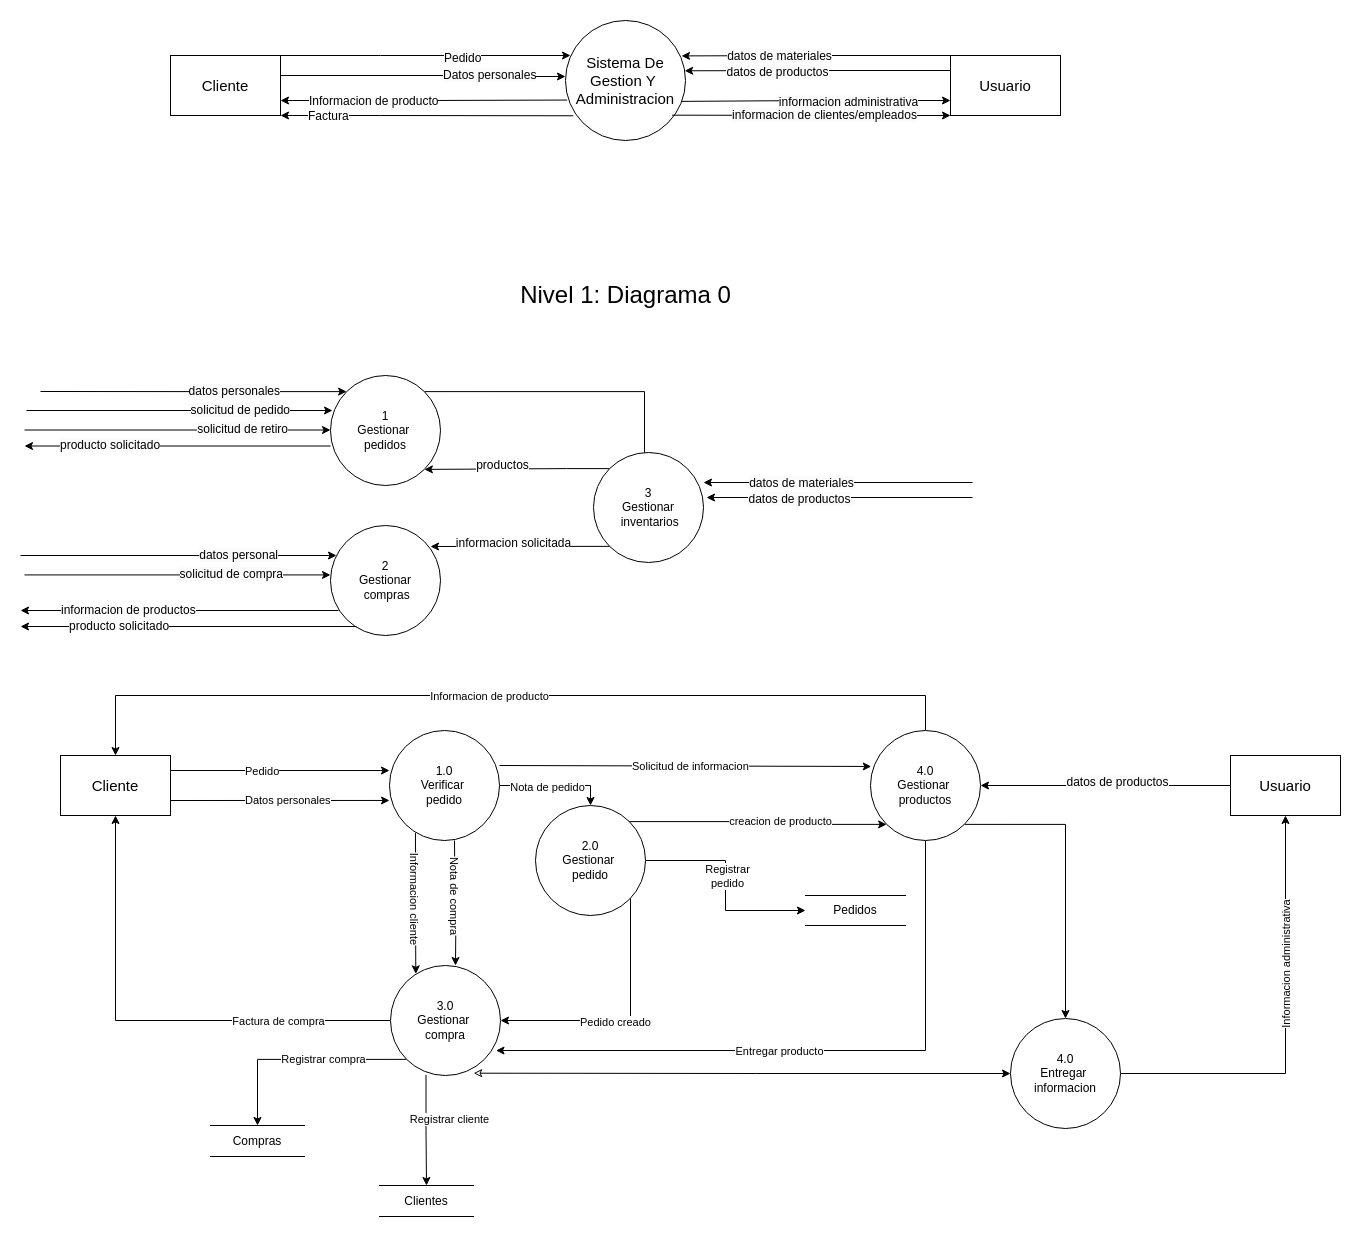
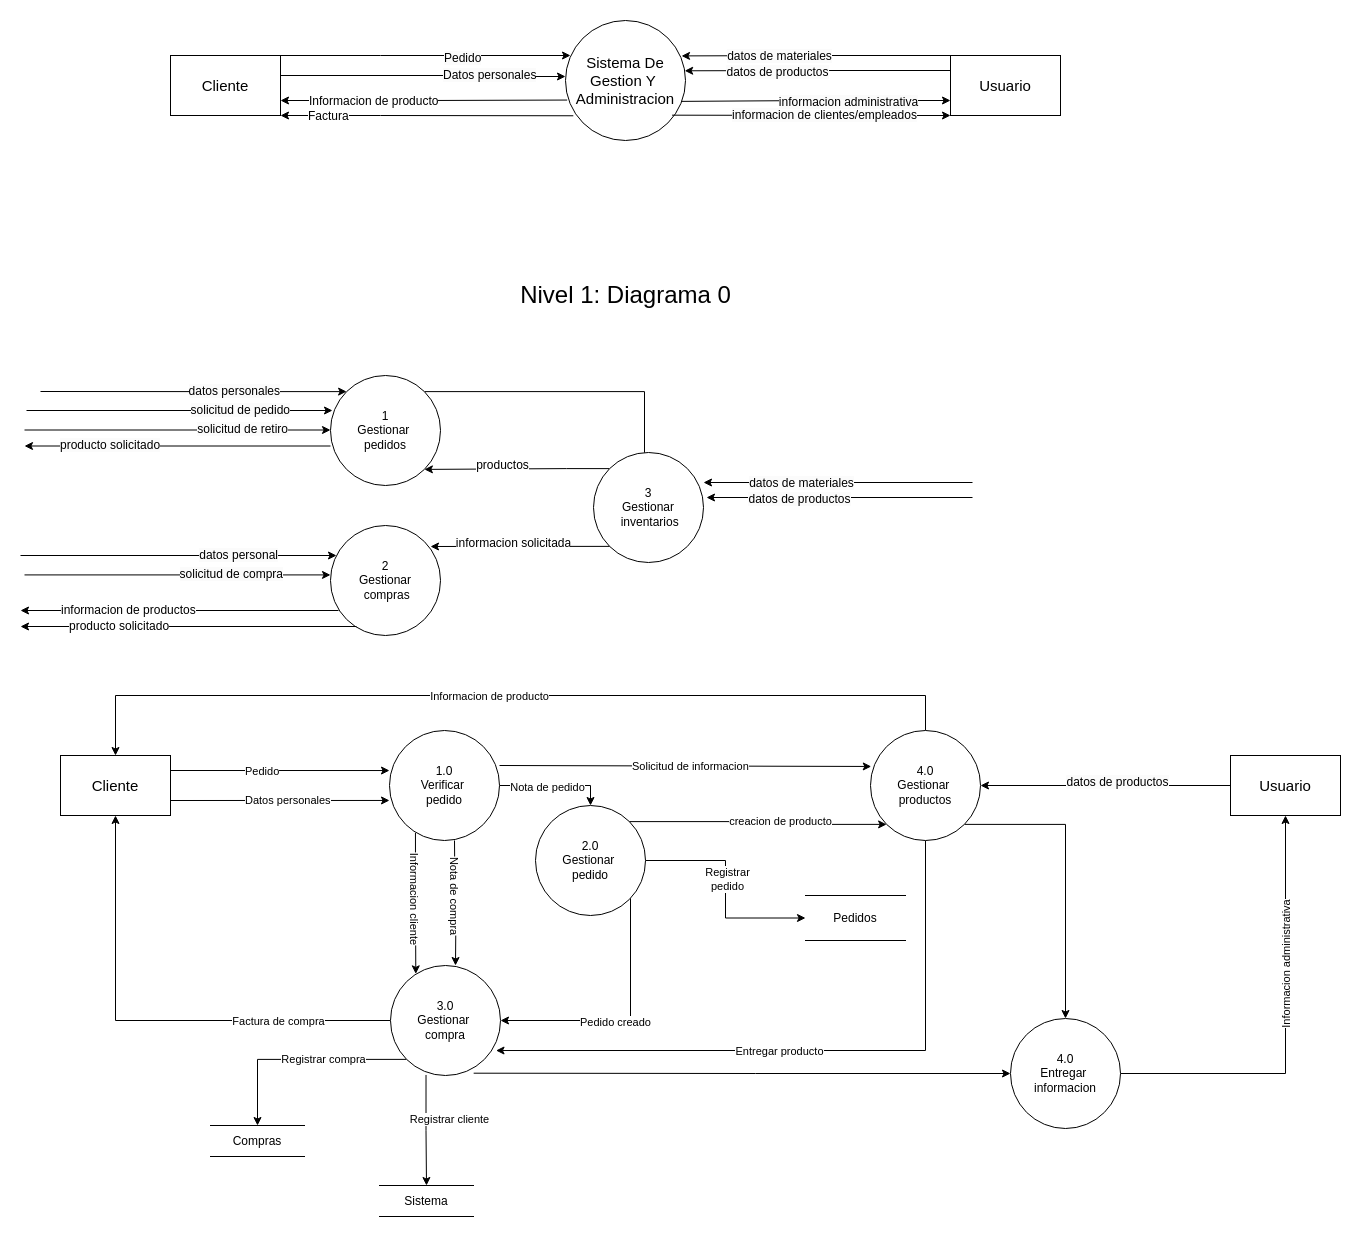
node "Pedidos": size 100x30 -> 100x45
edge "3.0 Gestionar compra" -- "4.0 Entregar informacion": arrowhead classic -> none
node "Clientes": label "Clientes" -> "Sistema"
